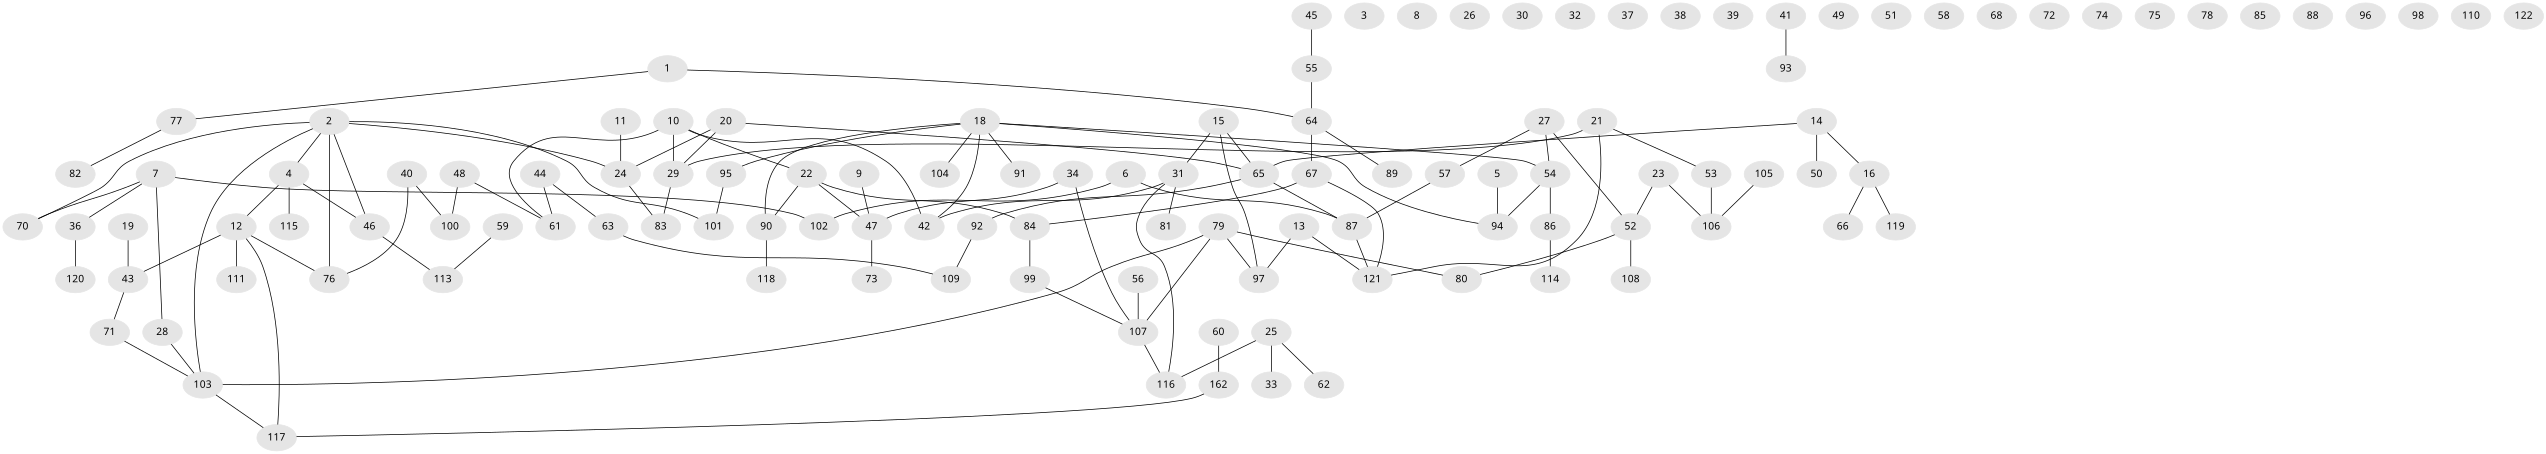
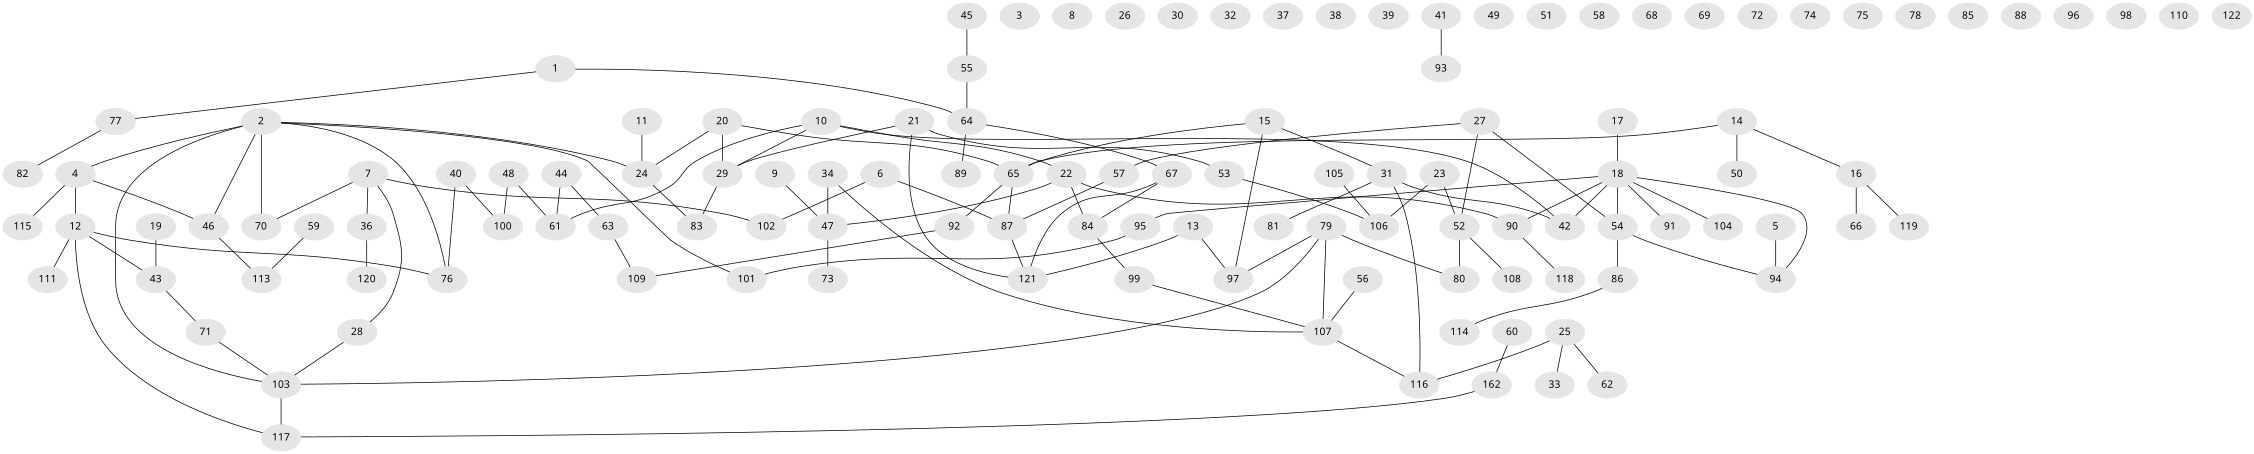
node "69": added
node "17": added
